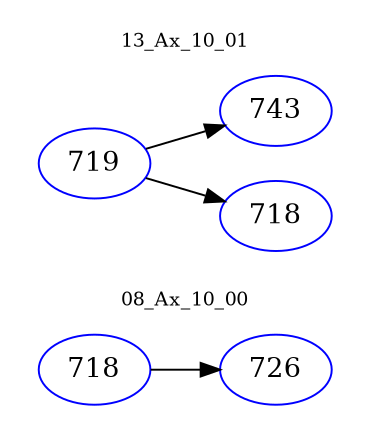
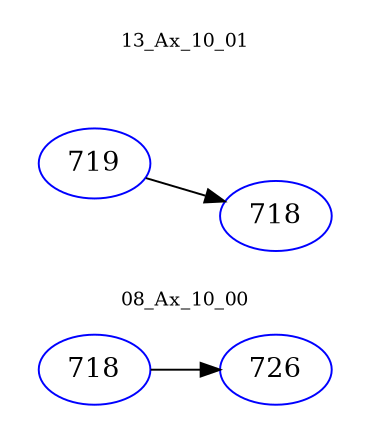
node "743": removed
